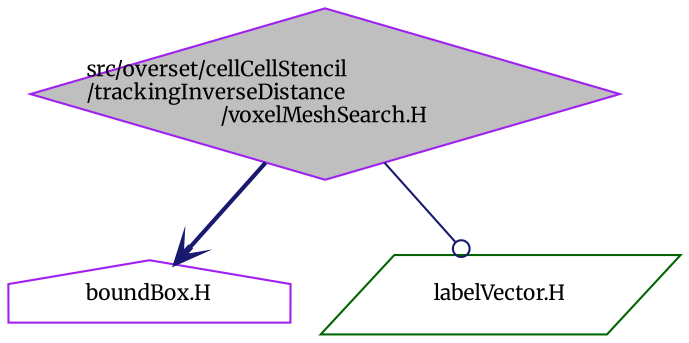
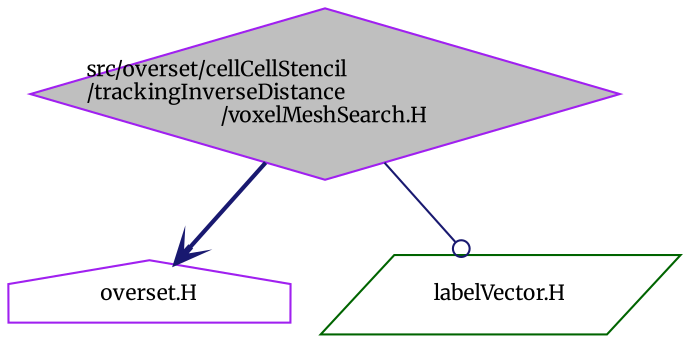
node "boundBox.H": label "boundBox.H" -> "overset.H"
